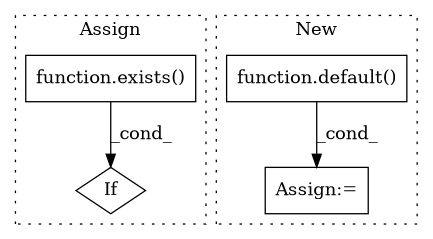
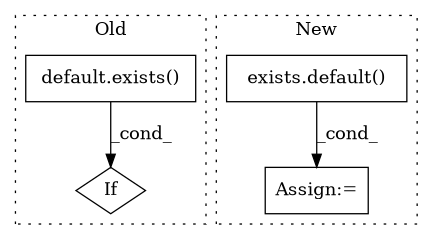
cluster "Assign": label "Assign" -> "Old"
node "function.exists()": label "function.exists()" -> "default.exists()"
node "function.default()": label "function.default()" -> "exists.default()"
